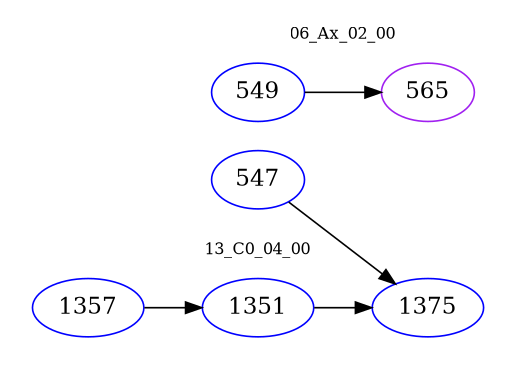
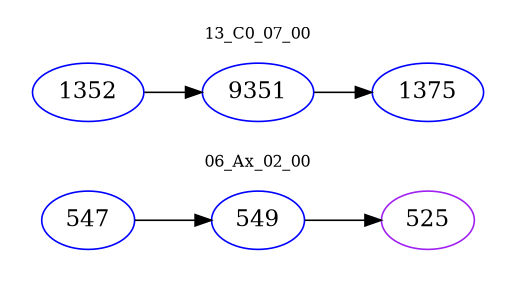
node "565": label "565" -> "525"
edge "547" -> "1375": now "547" -> "549"
cluster "13_C0_04_00": label "13_C0_04_00" -> "13_C0_07_00"
node "1357": label "1357" -> "1352"
node "1351": label "1351" -> "9351"
